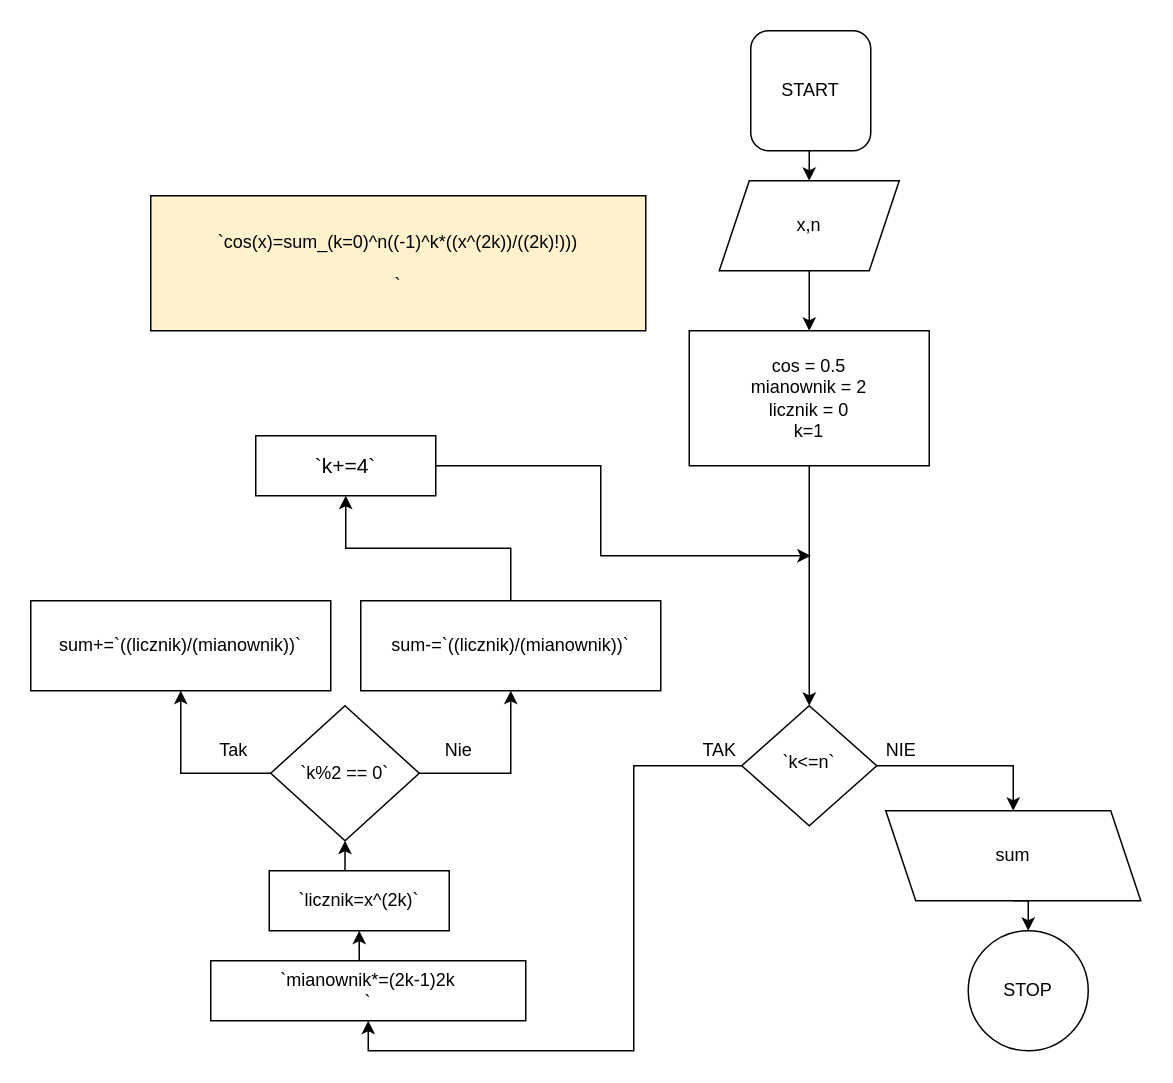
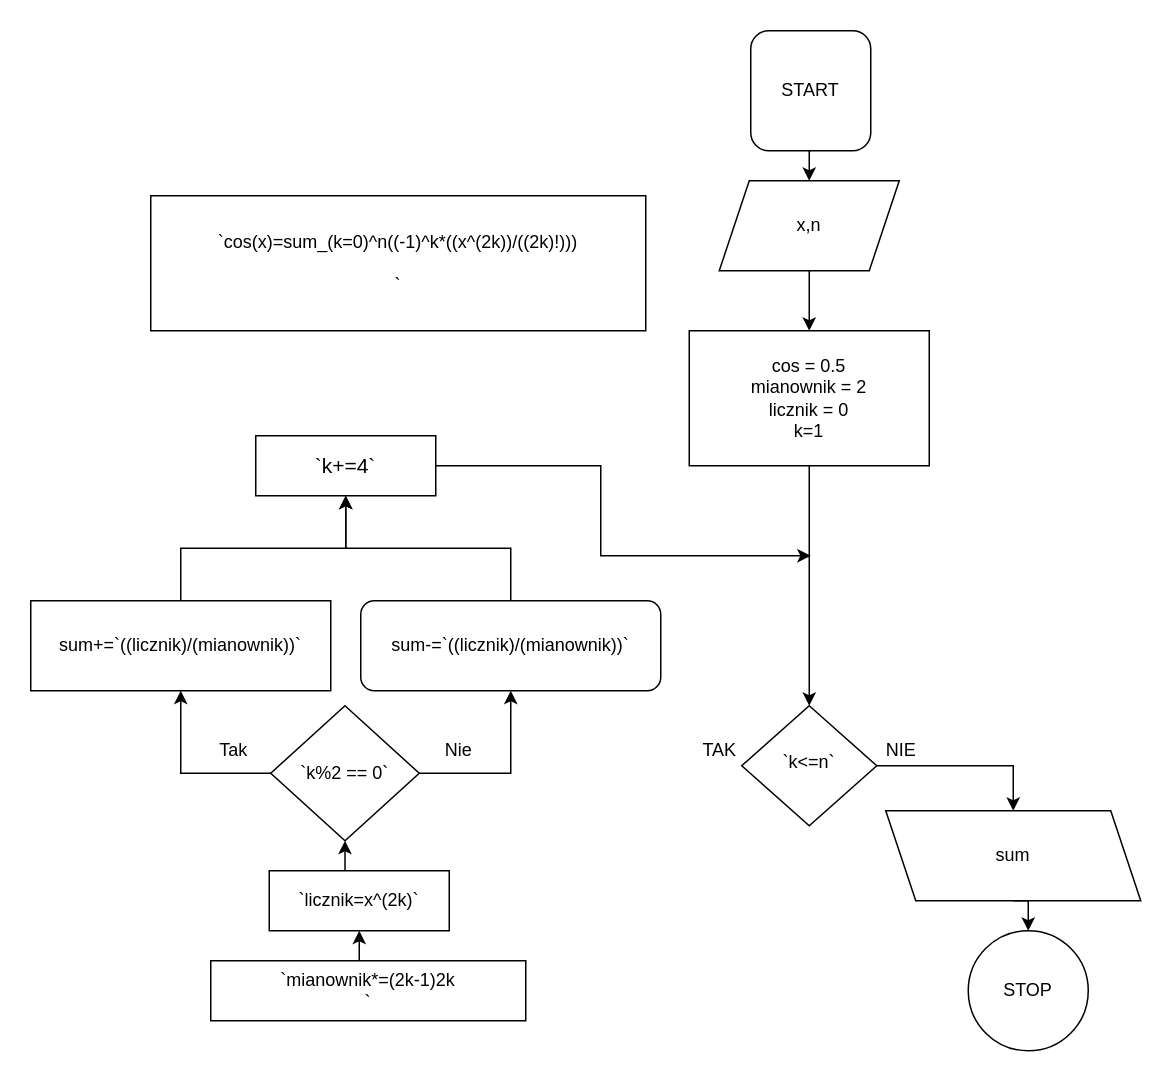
node "`cos(x)=sum_(k=0)^n((-1)^k*((x^(2k))/((2k)!))) `": fillcolor #fff2cc -> #ffffff
edge "sum+=`((licznik)/(mianownik))`" -> "`k+=4`": added
node "sum-=`((licznik)/(mianownik))`": shape rectangle -> rounded rectangle
edge "`k<=n`" -> "`mianownik*=(2k-1)2k `": removed
